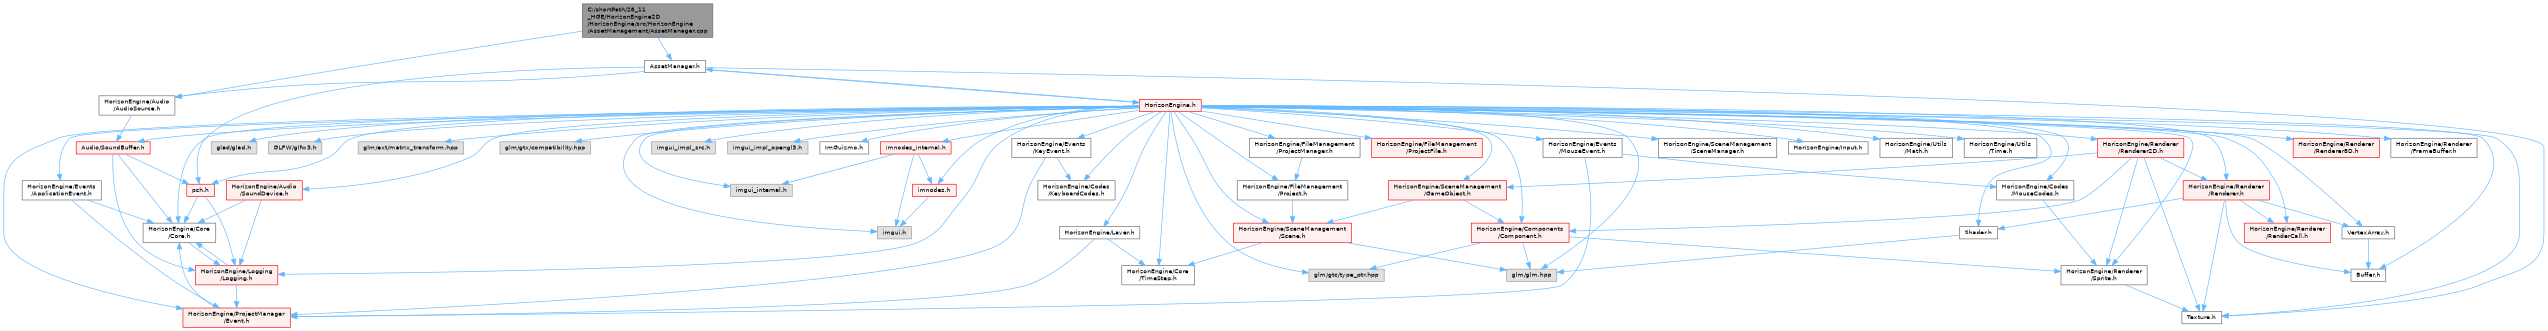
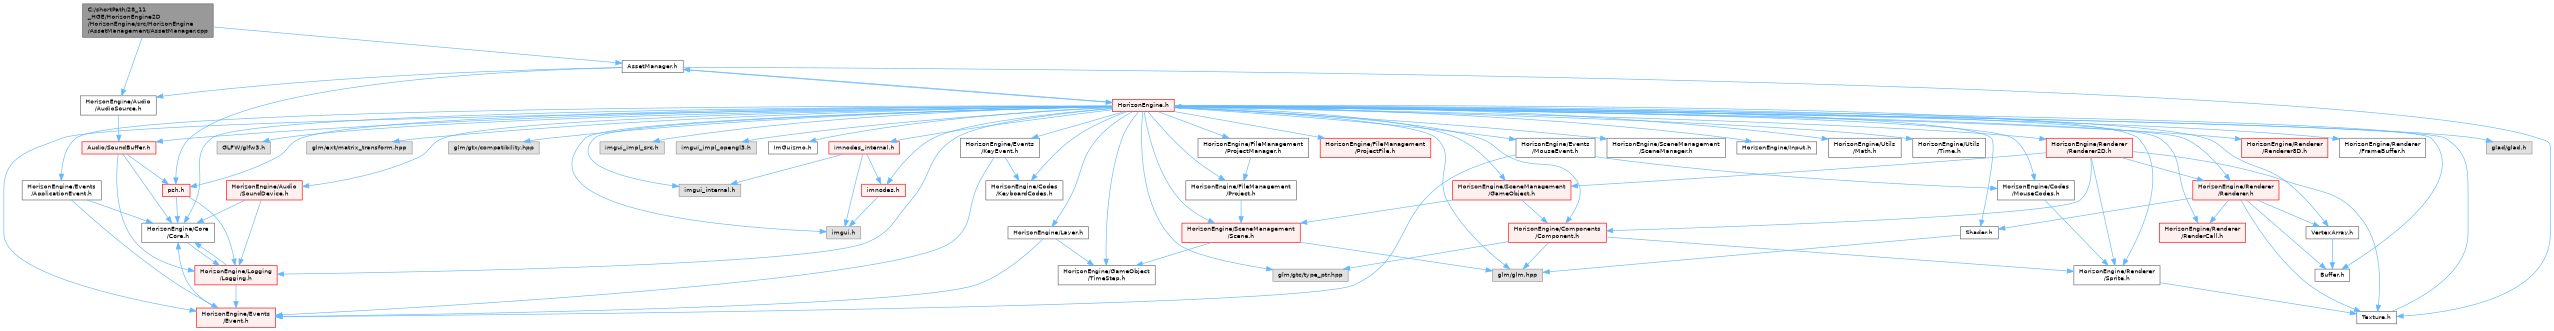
edge "HorizonEngine.h" -> "Texture.h": reversed
node "HorizonEngine/Core /TimeStep.h": label "HorizonEngine/Core /TimeStep.h" -> "HorizonEngine/GameObject /TimeStep.h"
node "HorizonEngine/ProjectManager /Event.h": label "HorizonEngine/ProjectManager /Event.h" -> "HorizonEngine/Events /Event.h"
